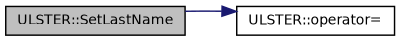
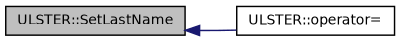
edge "ULSTER::SetLastName" -> "ULSTER::operator=": reversed
